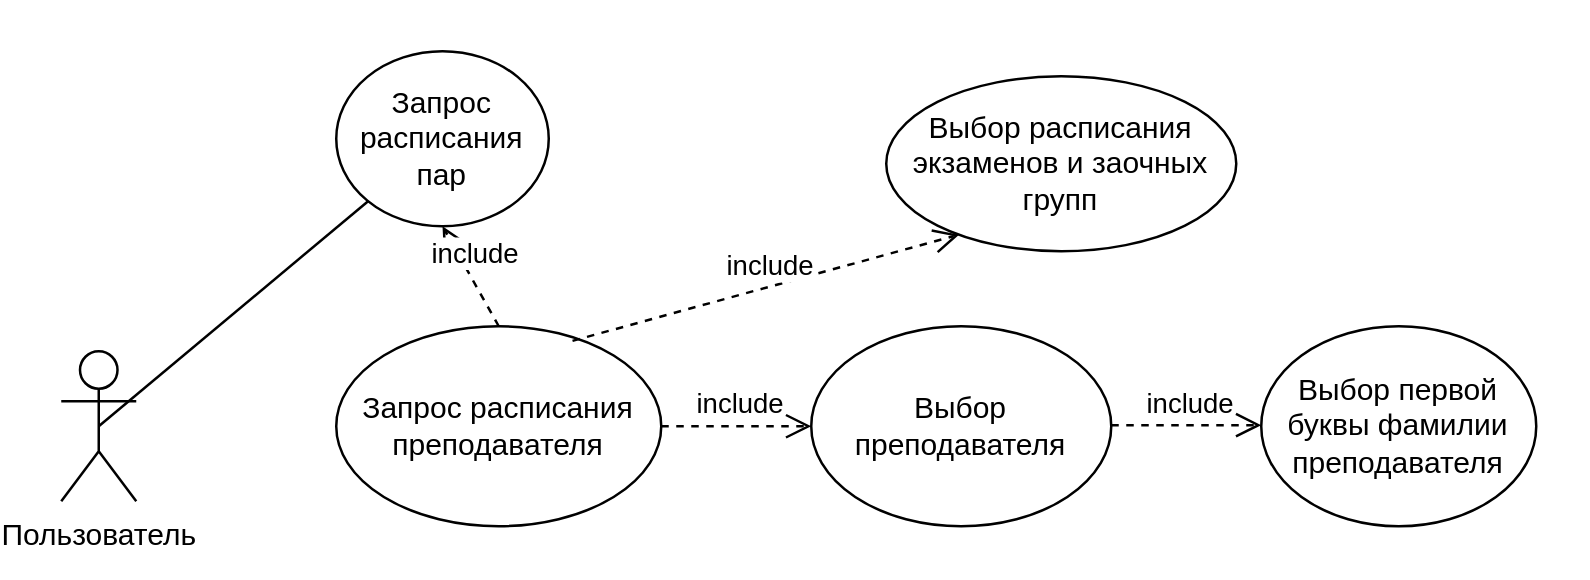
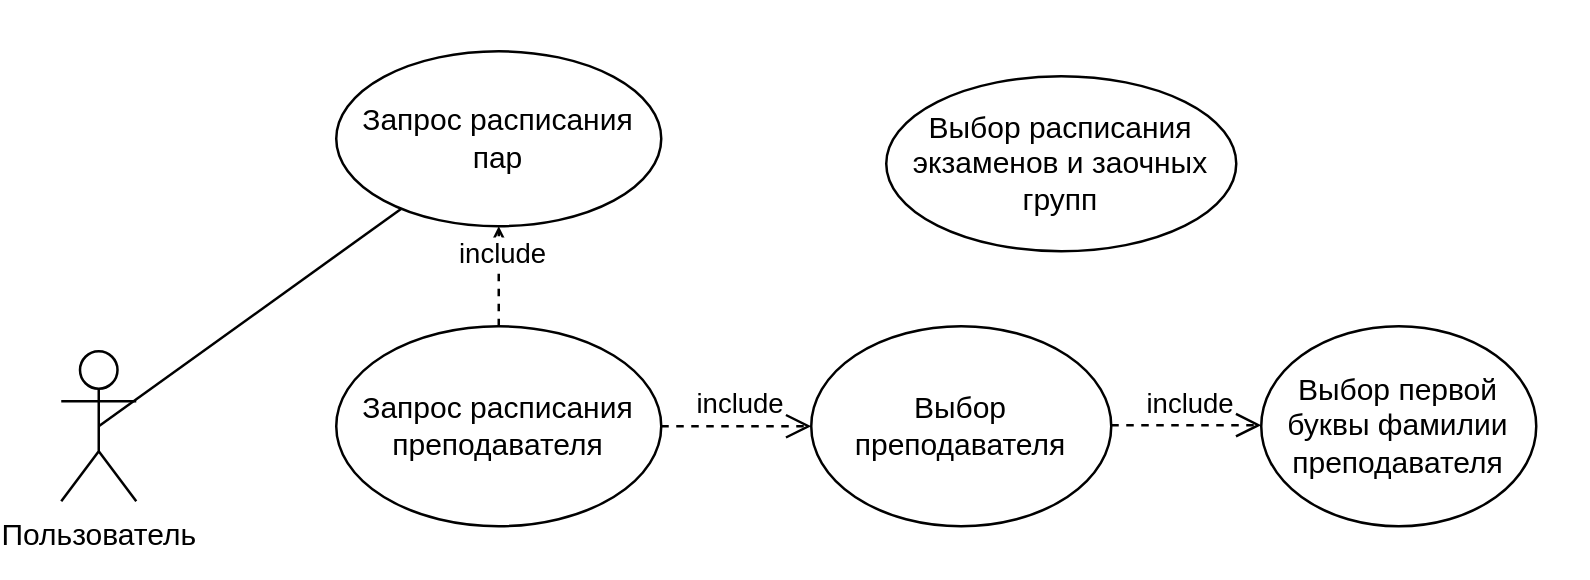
node "Запрос расписания пар": size 213x175 -> 325x175
edge "Запрос расписания преподавателя" -> "Выбор расписания экзаменов и заочных групп": removed, label "include"
